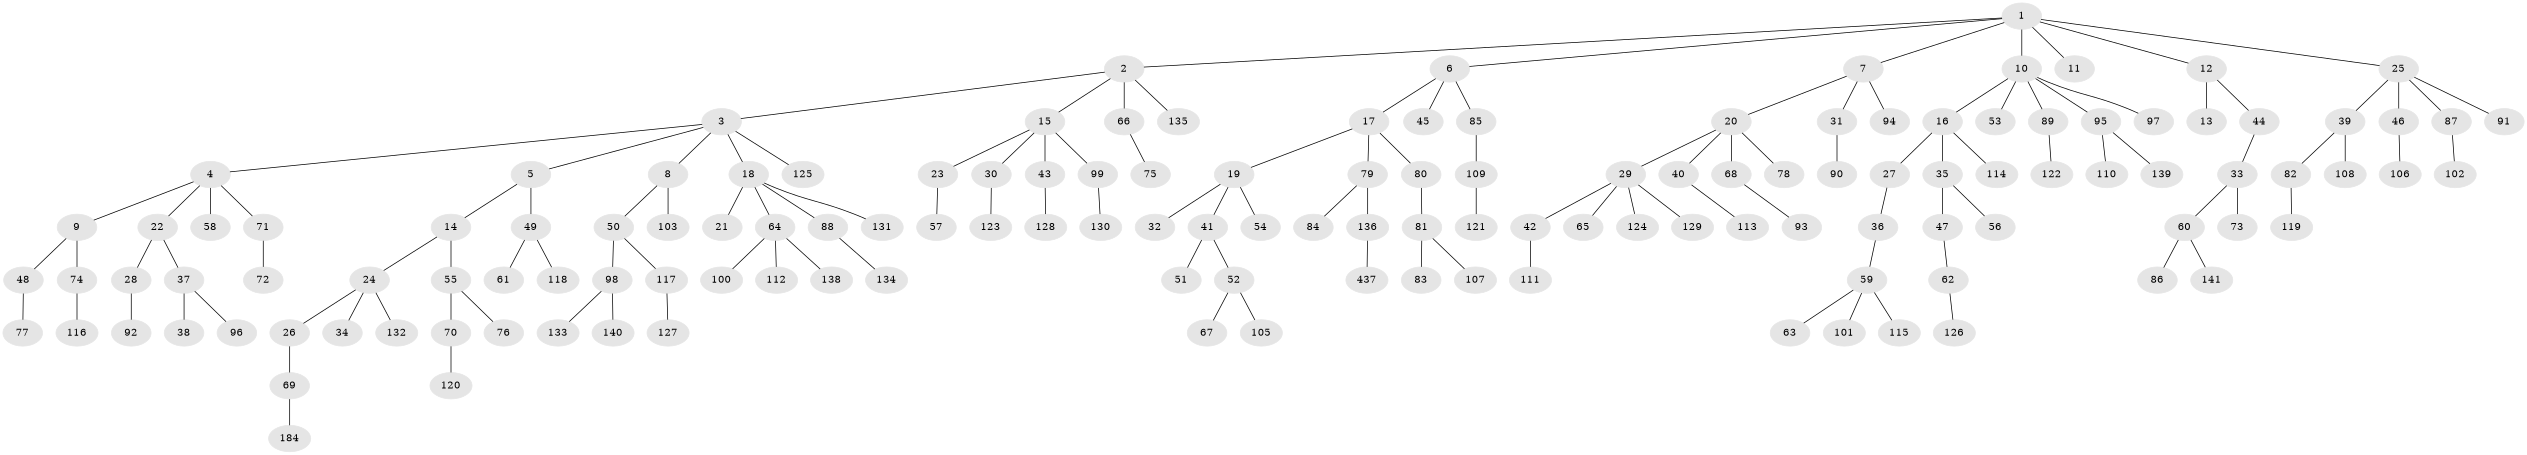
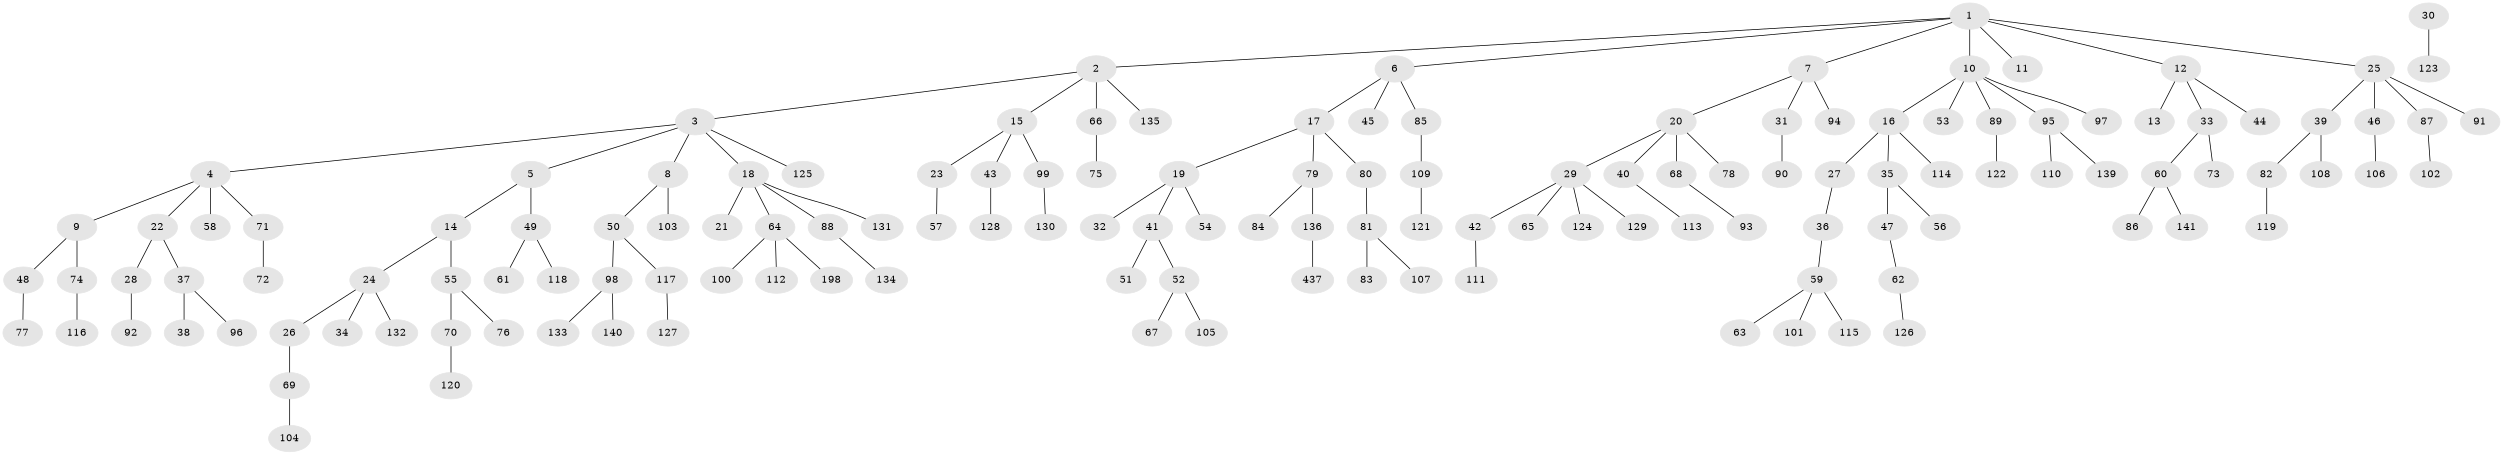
edge "15" -- "30": removed
edge "44" -- "33": now "12" -- "33"
node "138": label "138" -> "198"
node "184": label "184" -> "104"
